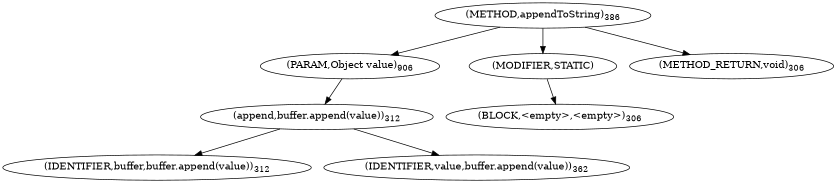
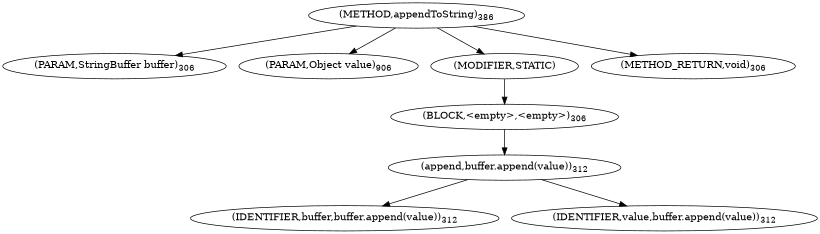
node "(PARAM,StringBuffer buffer)": added
edge "(PARAM,Object value)" -> "(append,buffer.append(value))": now "(BLOCK,<empty>,<empty>)" -> "(append,buffer.append(value))"
node "(IDENTIFIER,value,buffer.append(value))": text "362" -> "312"
